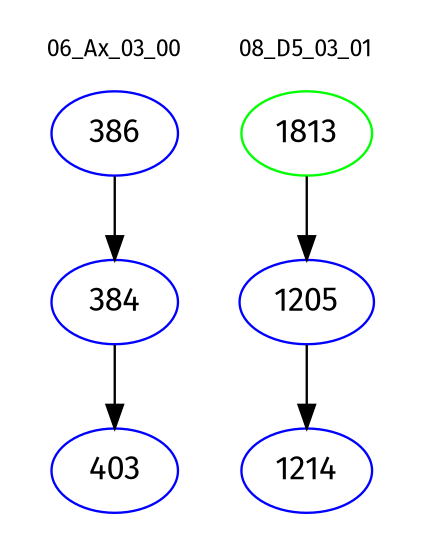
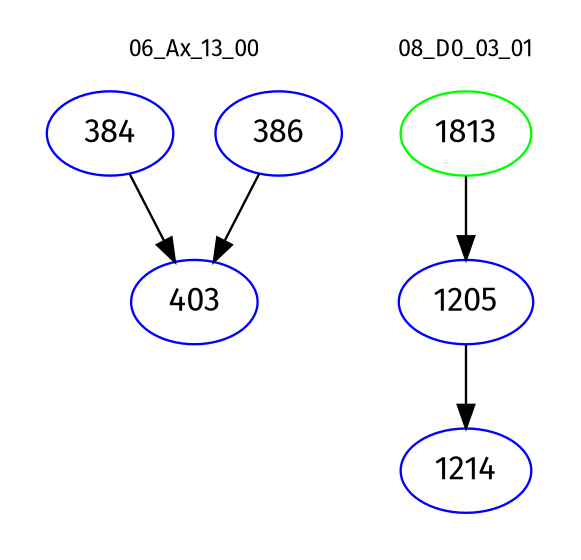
cluster "06_Ax_03_00": label "06_Ax_03_00" -> "06_Ax_13_00"
cluster "08_D5_03_01": label "08_D5_03_01" -> "08_D0_03_01"
edge "386" -> "384": now "386" -> "403"
